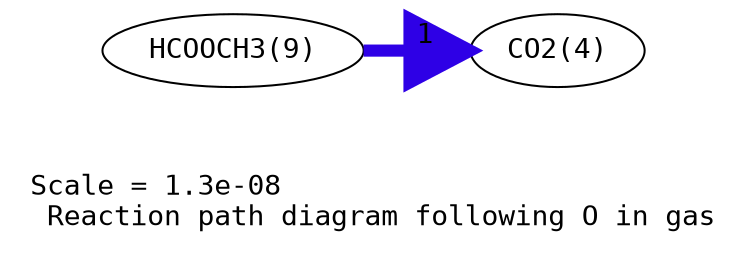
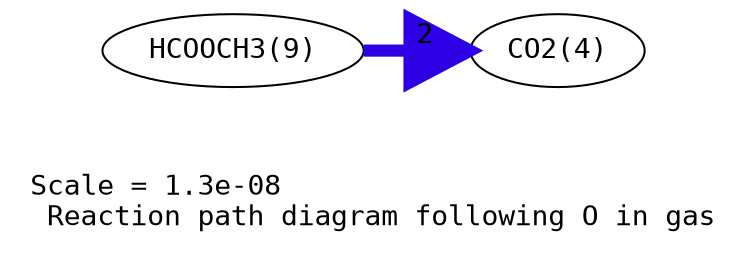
edge "HCOOCH3(9)" -> "CO2(4)": label " 1" -> " 2"
